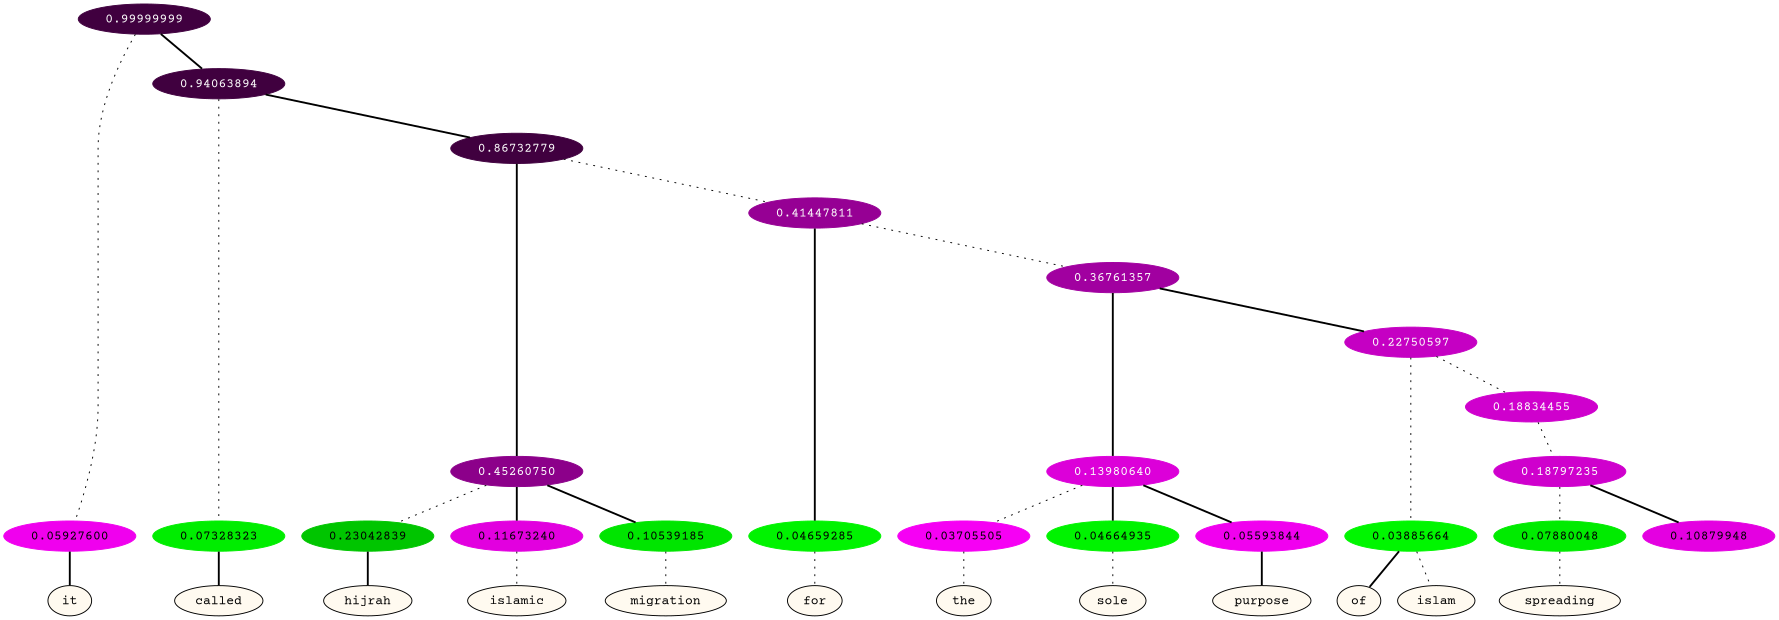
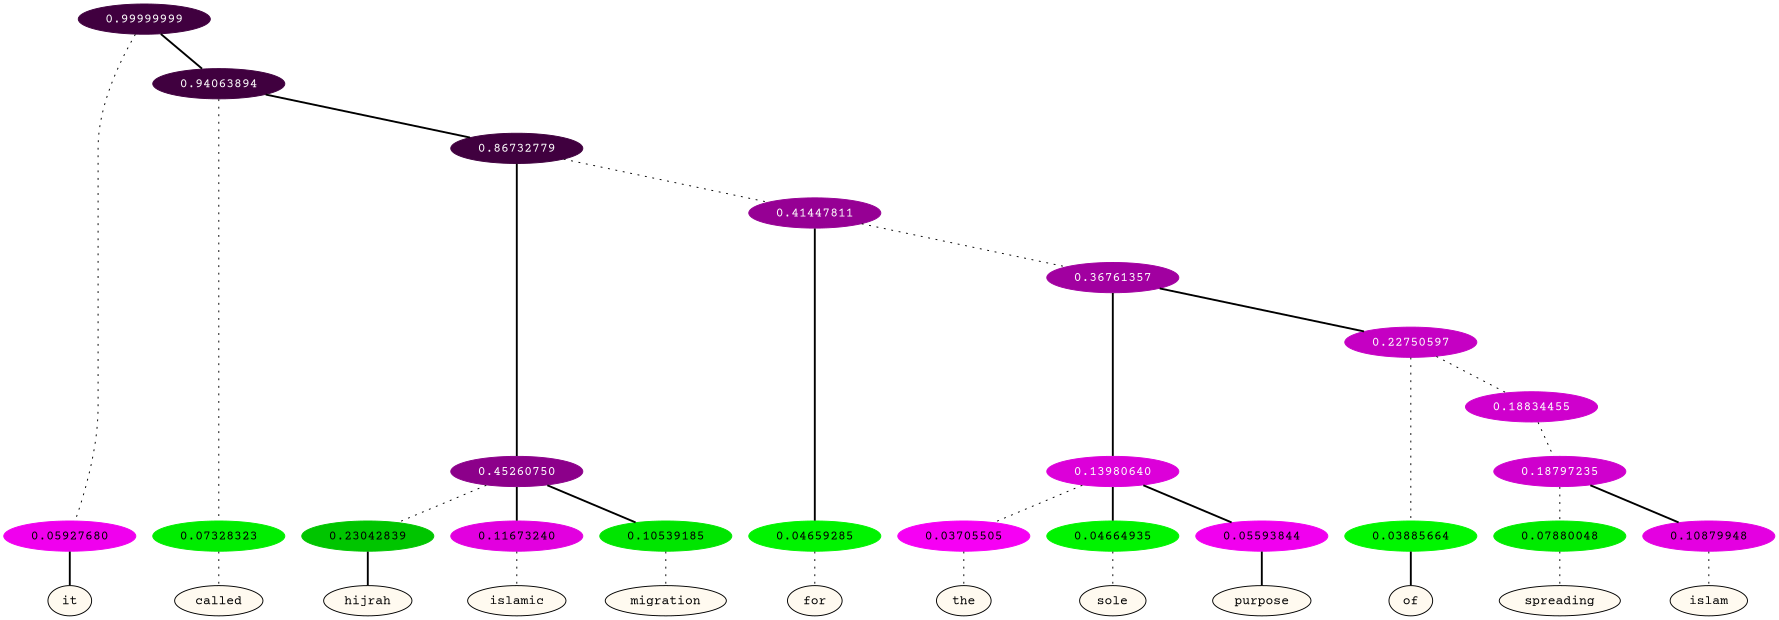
node "0.05927600": label "0.05927600" -> "0.05927680"
edge "0.07328323" -- "called": style bold -> dotted
edge "0.03885664" -- "islam": now "0.10879948" -- "islam"
